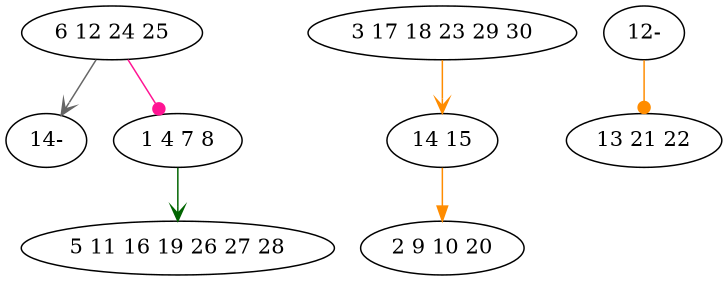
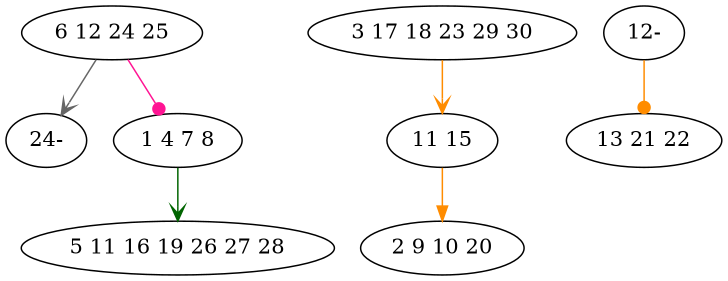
node "14-": label "14-" -> "24-"
node "14 15": label "14 15" -> "11 15"
